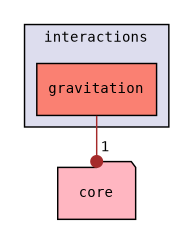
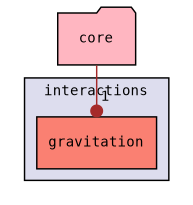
edge "gravitation" -> "core": reversed
